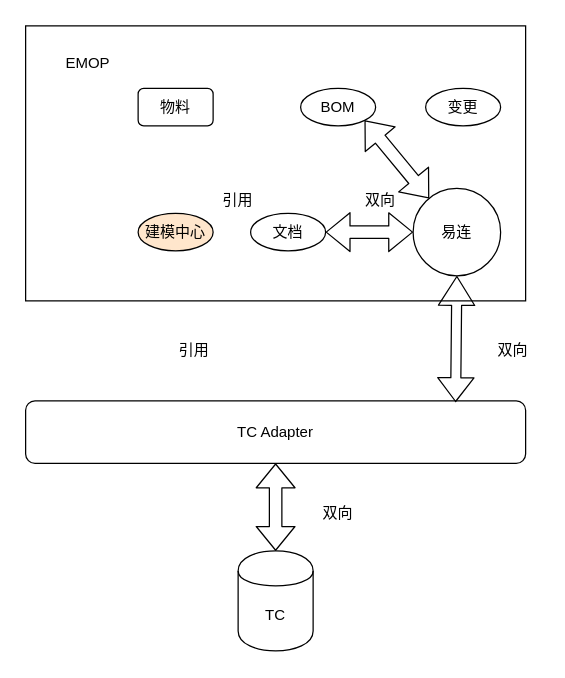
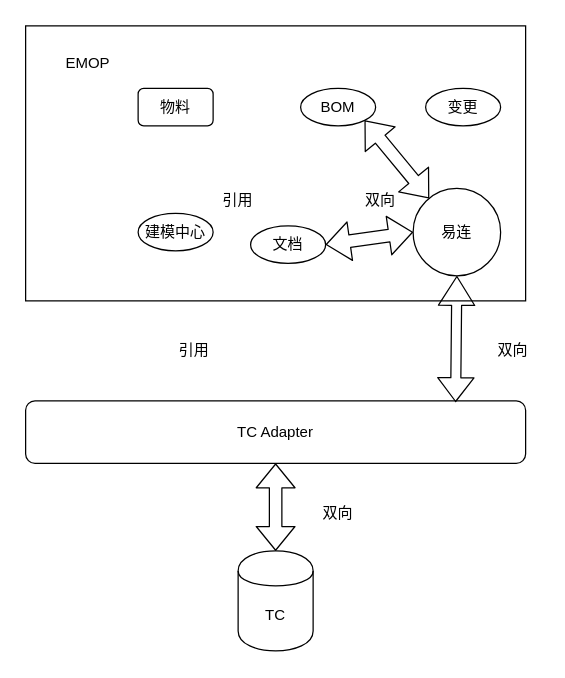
node "建模中心": fillcolor #ffe6cc -> #ffffff
node "文档": moved (288, 232) -> (288, 244)
